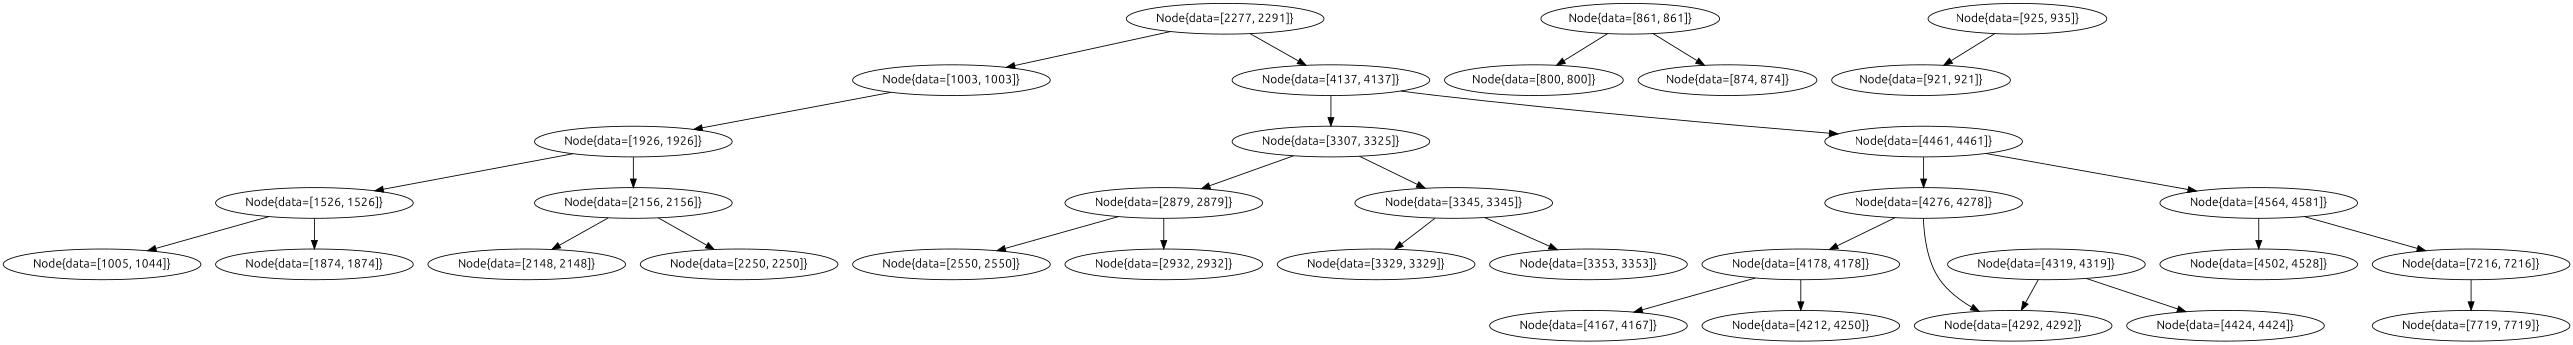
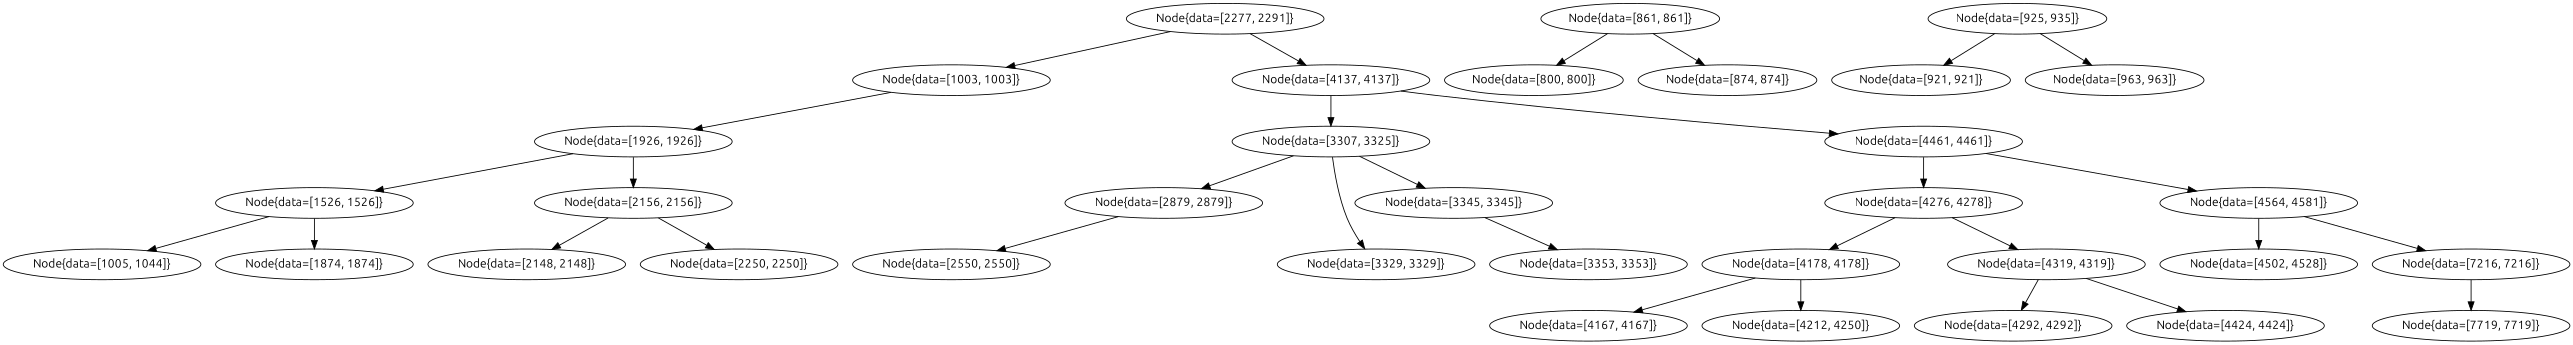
node "Node{data=[963, 963]}": added
edge "Node{data=[3345, 3345]}" -> "Node{data=[3329, 3329]}": now "Node{data=[3307, 3325]}" -> "Node{data=[3329, 3329]}"
node "Node{data=[2932, 2932]}": removed
edge "Node{data=[4276, 4278]}" -> "Node{data=[4292, 4292]}": now "Node{data=[4276, 4278]}" -> "Node{data=[4319, 4319]}"
